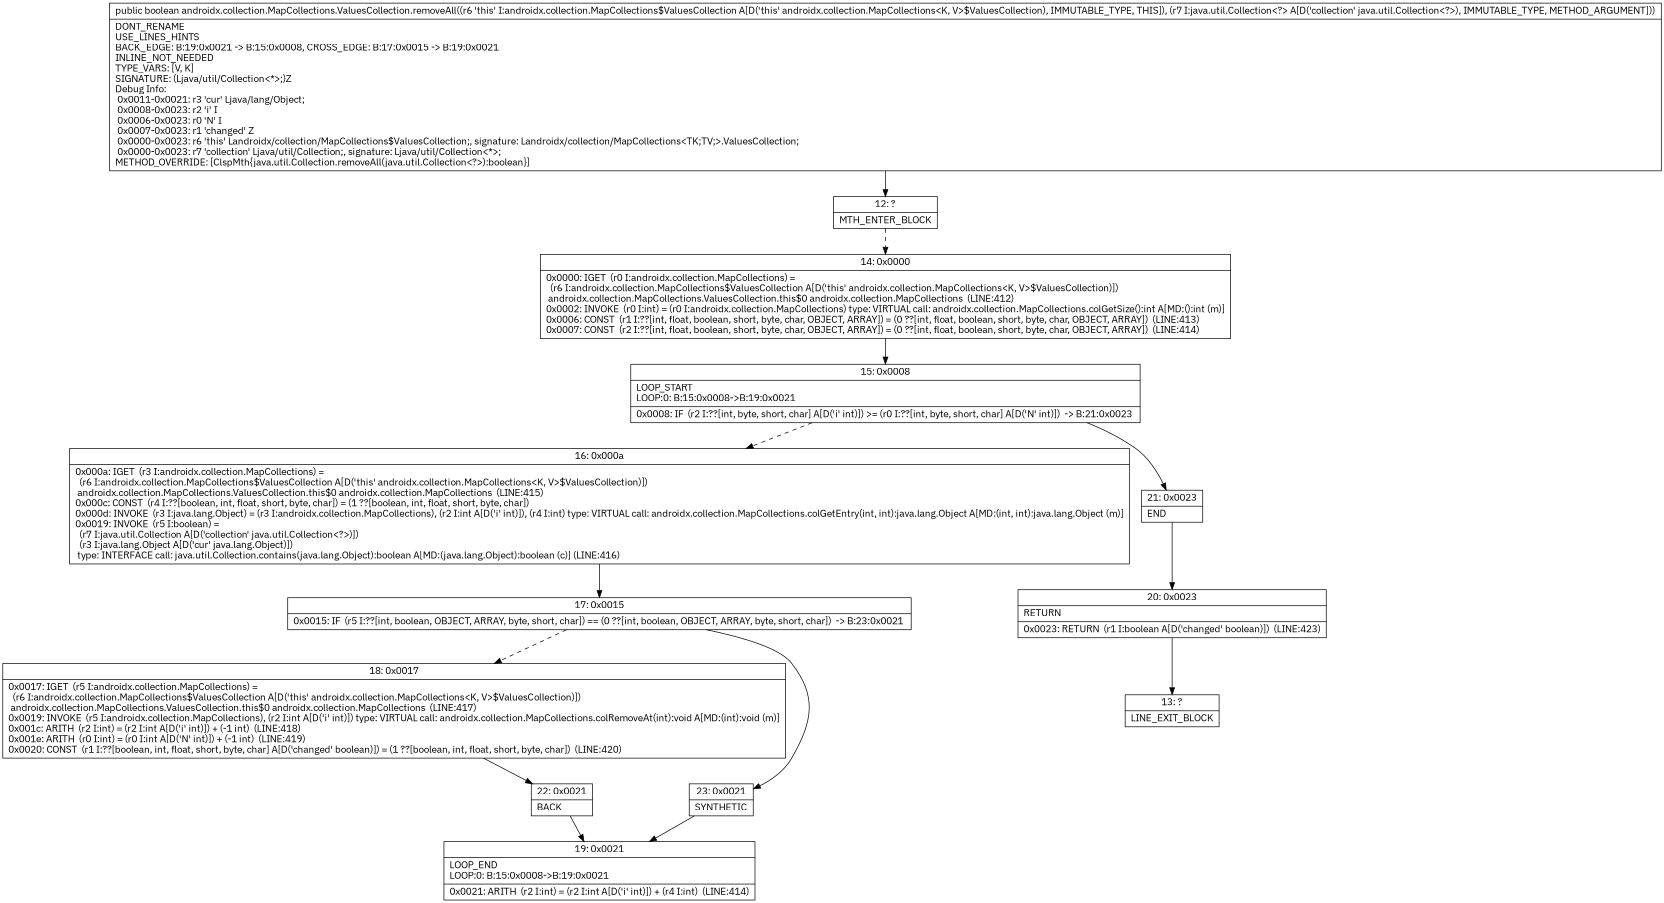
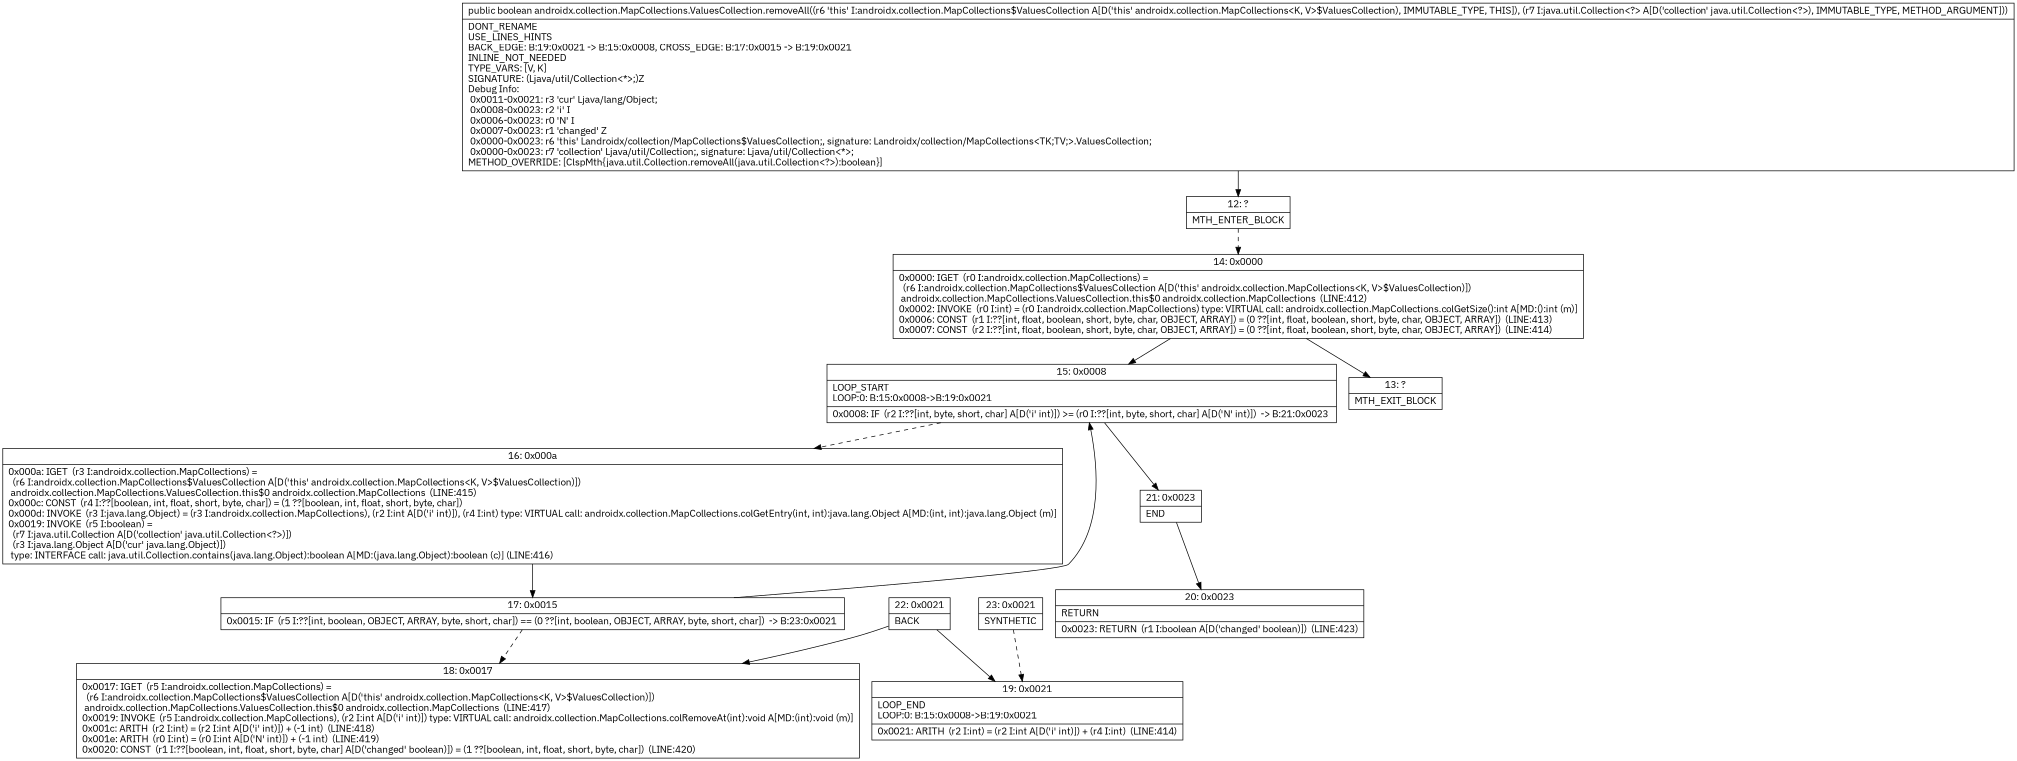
edge "20: 0x0023" -> "13: ?": now "14: 0x0000" -> "13: ?"
edge "17: 0x0015" -> "23: 0x0021": now "17: 0x0015" -> "15: 0x0008"
node "13: ?": text "LINE_EXIT_BLOCK" -> "MTH_EXIT_BLOCK"
edge "18: 0x0017" -> "22: 0x0021": reversed
edge "23: 0x0021" -> "19: 0x0021": style solid -> dashed
